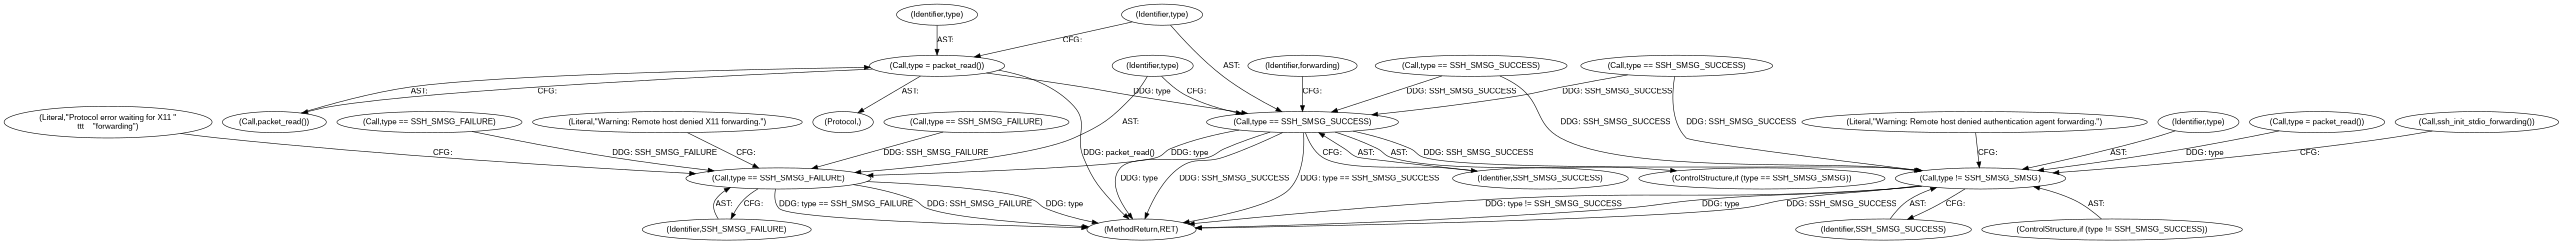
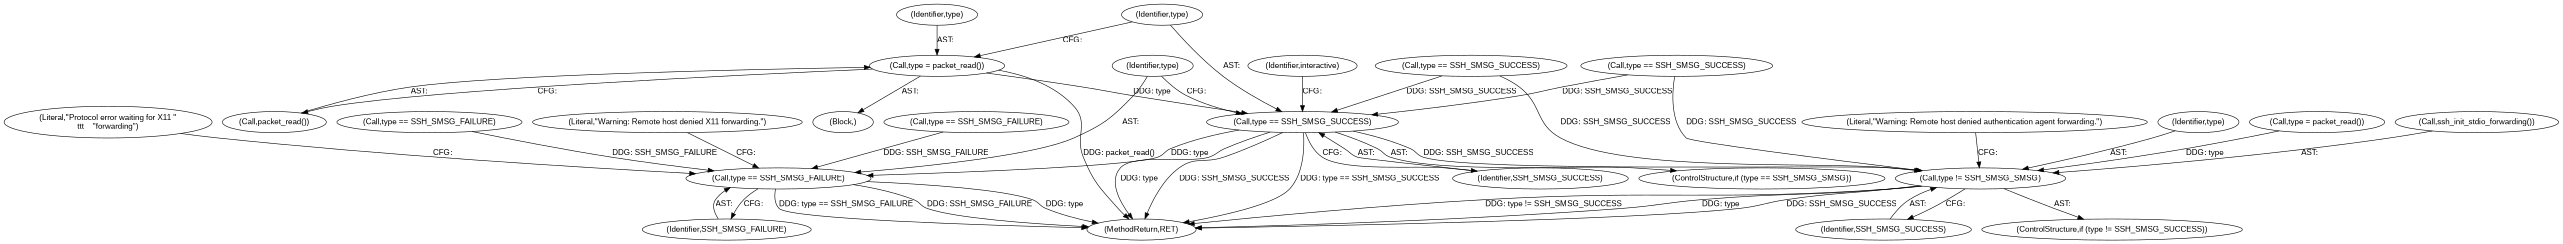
node "(Identifier,forwarding)": label "(Identifier,forwarding)" -> "(Identifier,interactive)"
node "(Protocol,)": label "(Protocol,)" -> "(Block,)"
edge "(Call,ssh_init_stdio_forwarding())" -> "(Call,type != SSH_SMSG_SMSG)": label "CFG: " -> "AST: "
edge "(ControlStructure,if (type != SSH_SMSG_SUCCESS))" -> "(Call,type != SSH_SMSG_SMSG)": reversed
